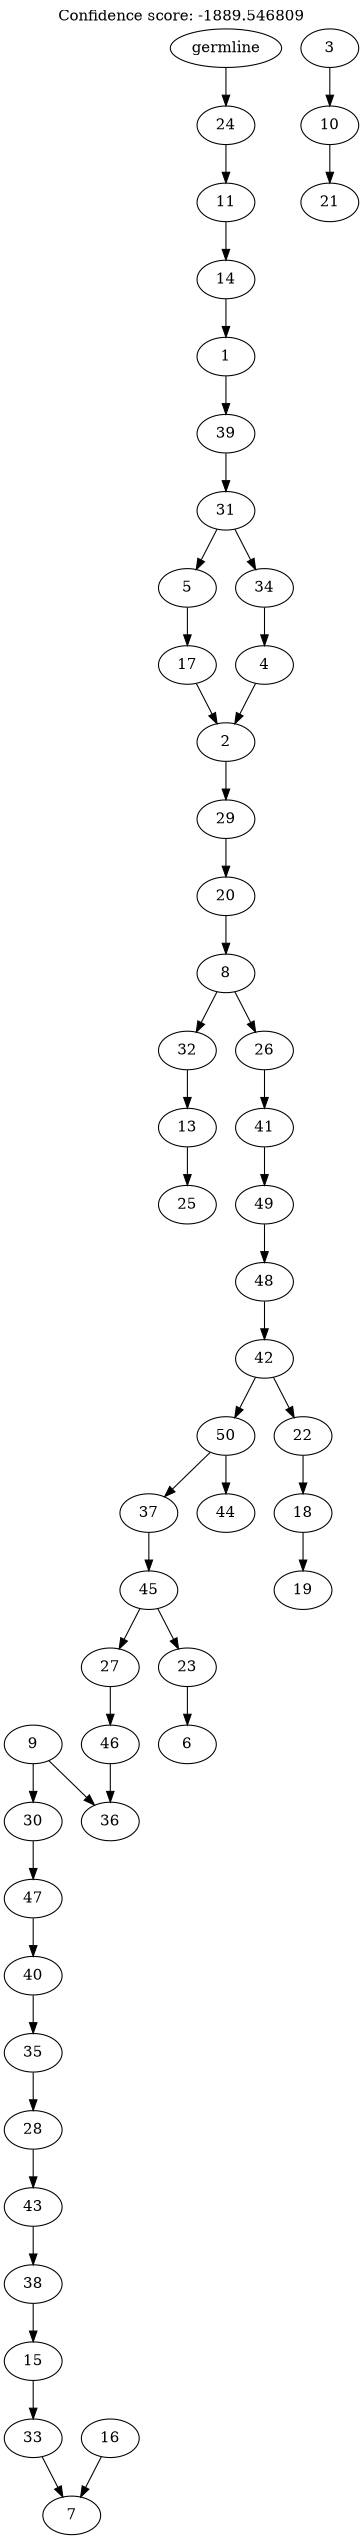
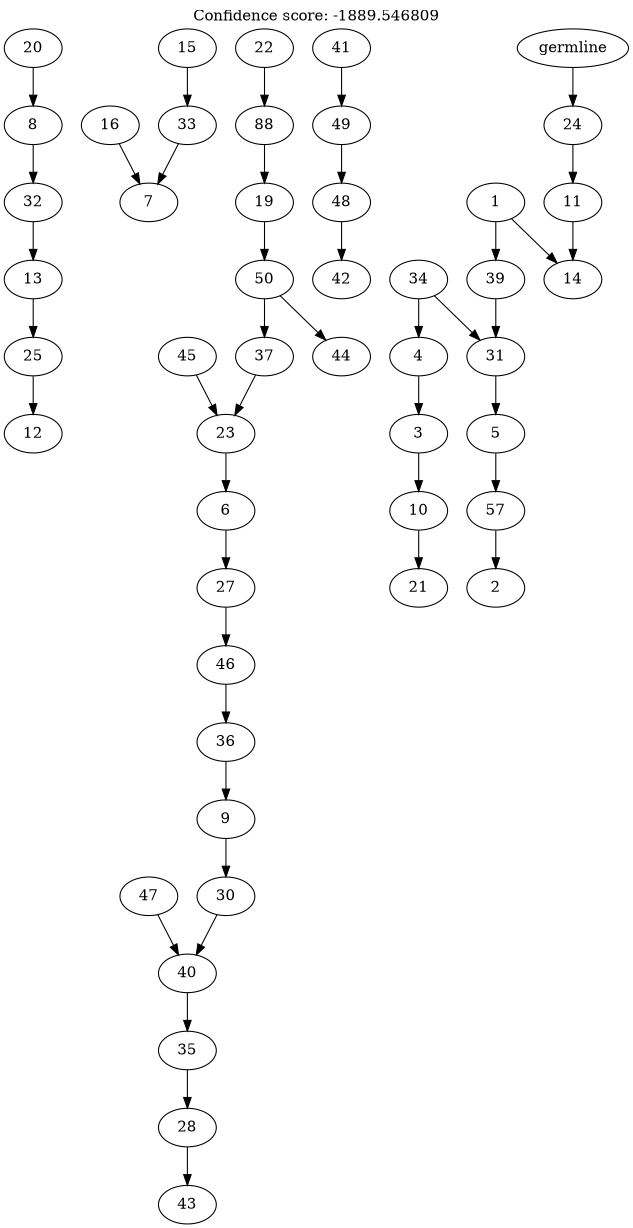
edge "14" -> "1": reversed
node "12": added
edge "31" -> "34": reversed
node "17": label "17" -> "57"
edge "4" -> "2": now "4" -> "3"
node "29": removed
node "26": removed
edge "42" -> "50": now "19" -> "50"
edge "42" -> "22": removed
node "18": label "18" -> "88"
edge "37" -> "45": now "37" -> "23"
edge "45" -> "27": now "6" -> "27"
edge "9" -> "36": reversed
edge "30" -> "47": now "30" -> "40"
node "38": removed
